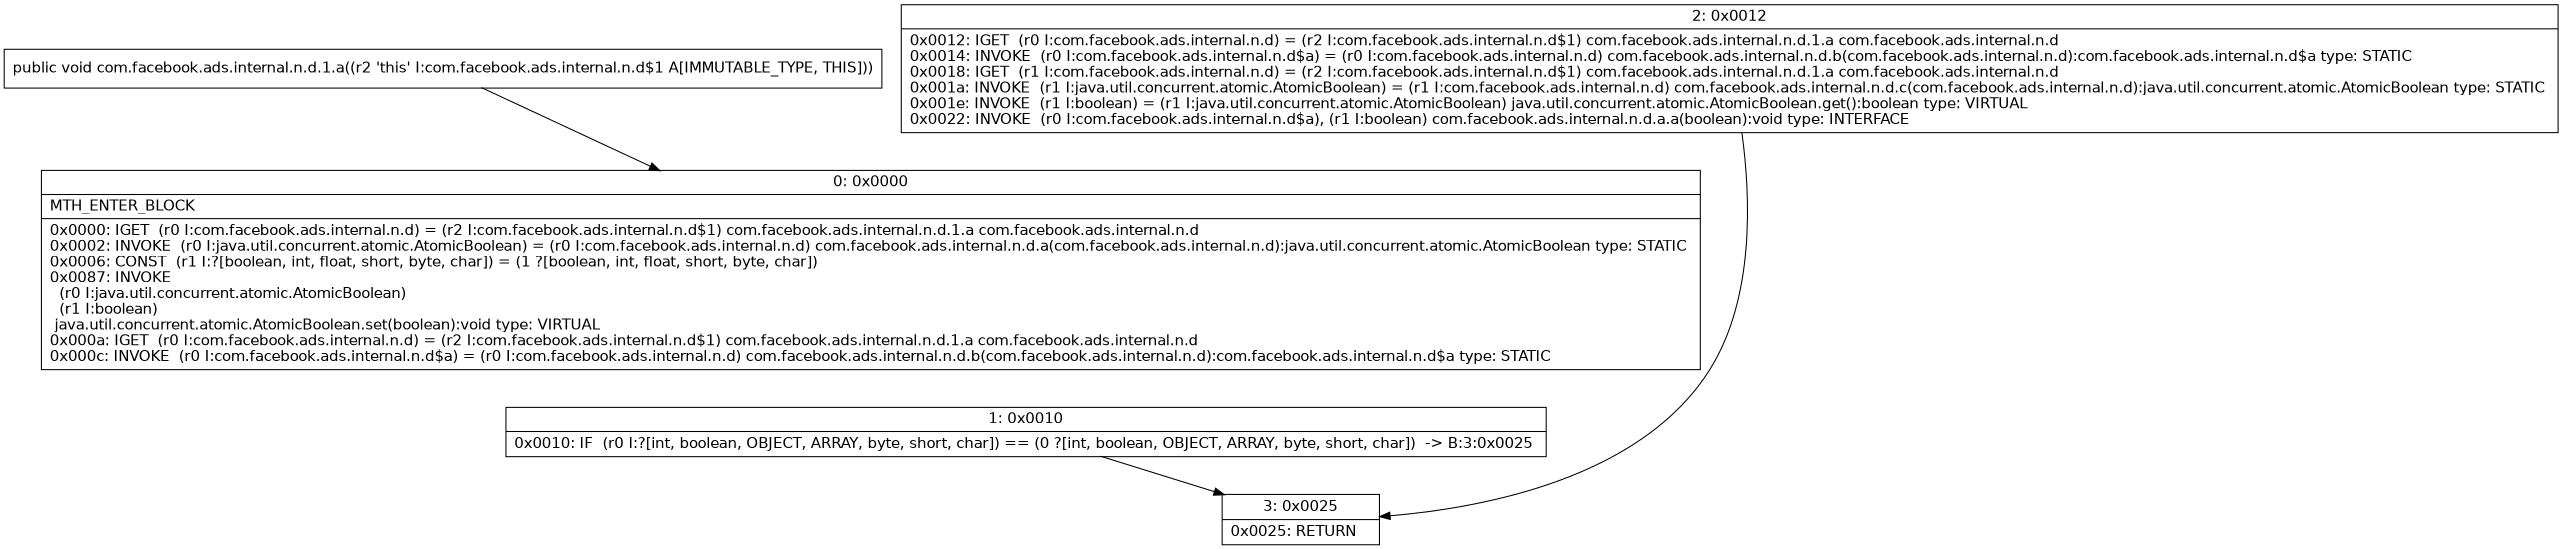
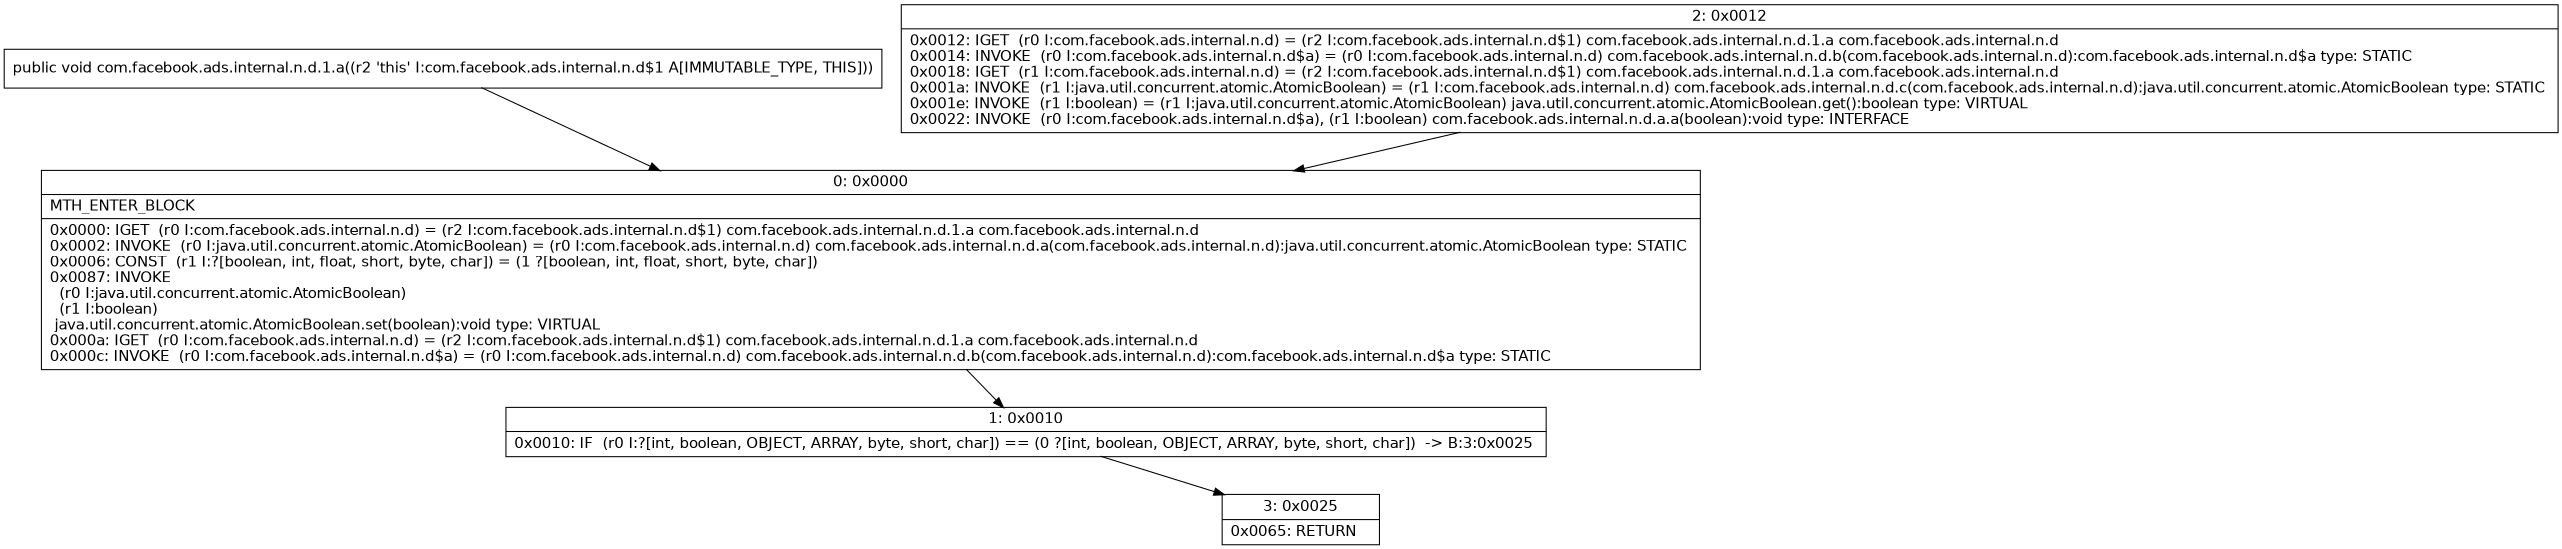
edge "0: 0x0000" -> "1: 0x0010": added
edge "2: 0x0012" -> "3: 0x0025": now "2: 0x0012" -> "0: 0x0000"
node "3: 0x0025": text "0x0025: RETURN" -> "0x0065: RETURN"
